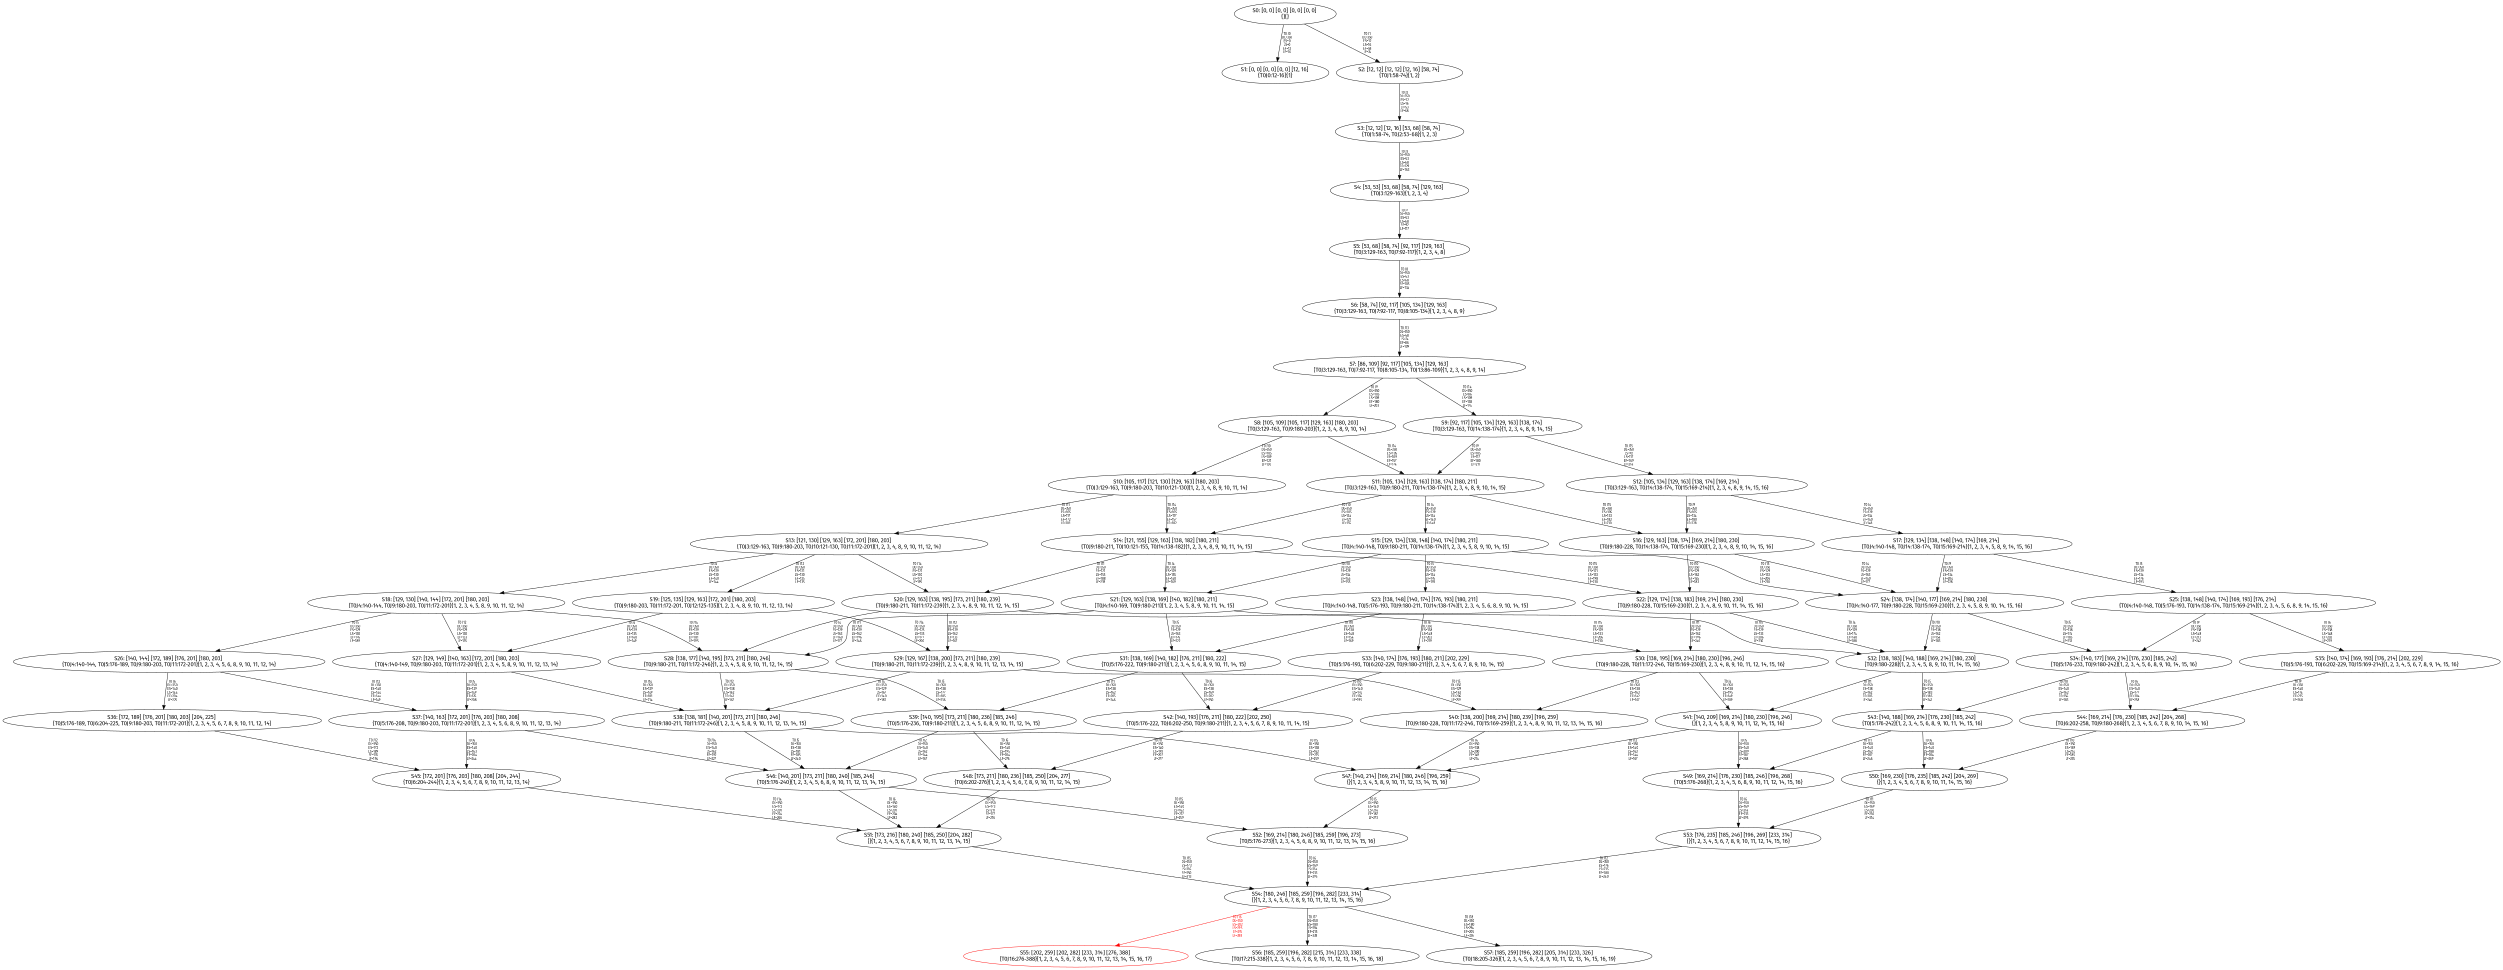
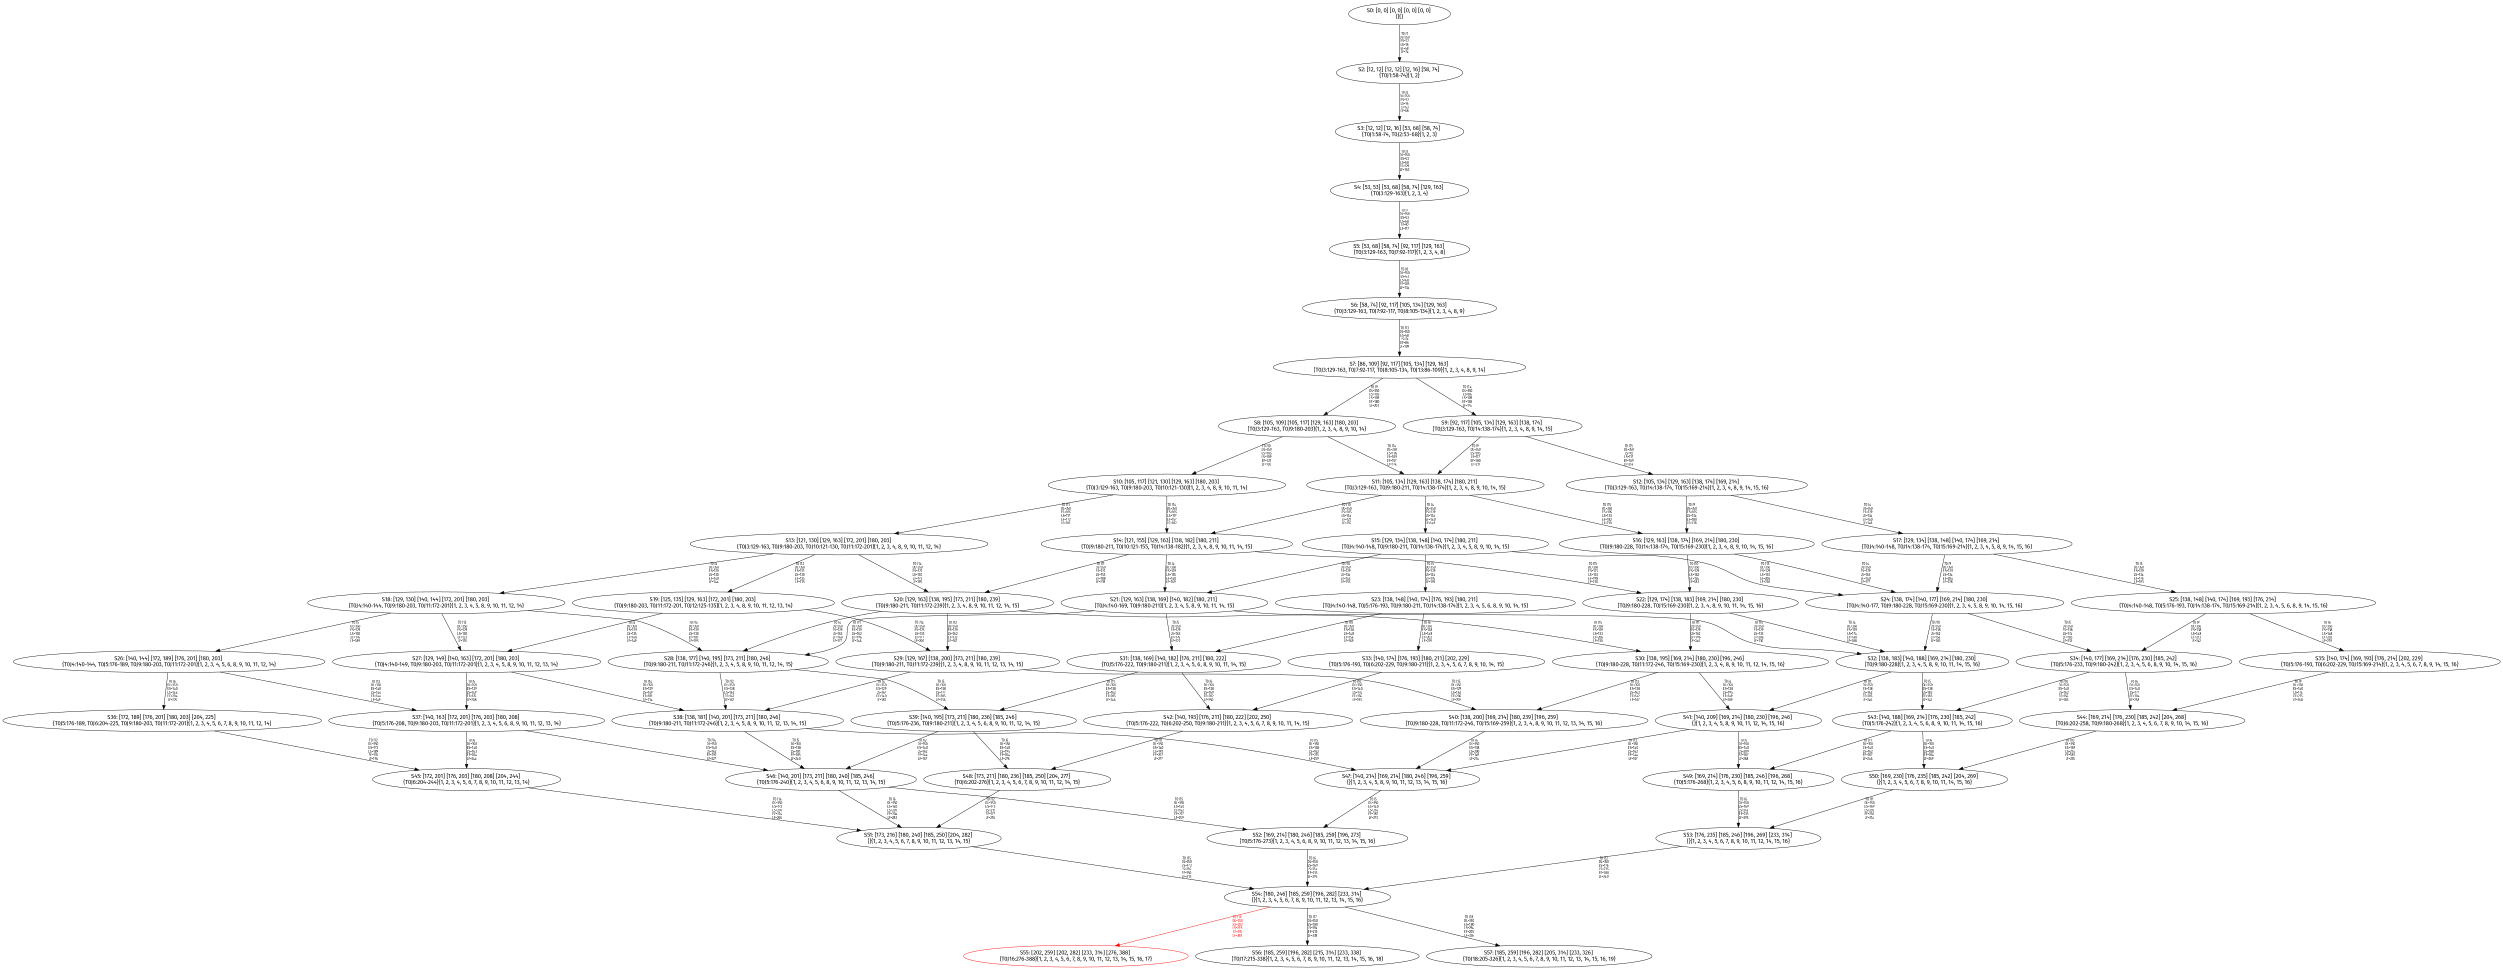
node "S1: [0, 0] [0, 0] [0, 0] [12, 16] {T0J0:12-16}{1}": removed
